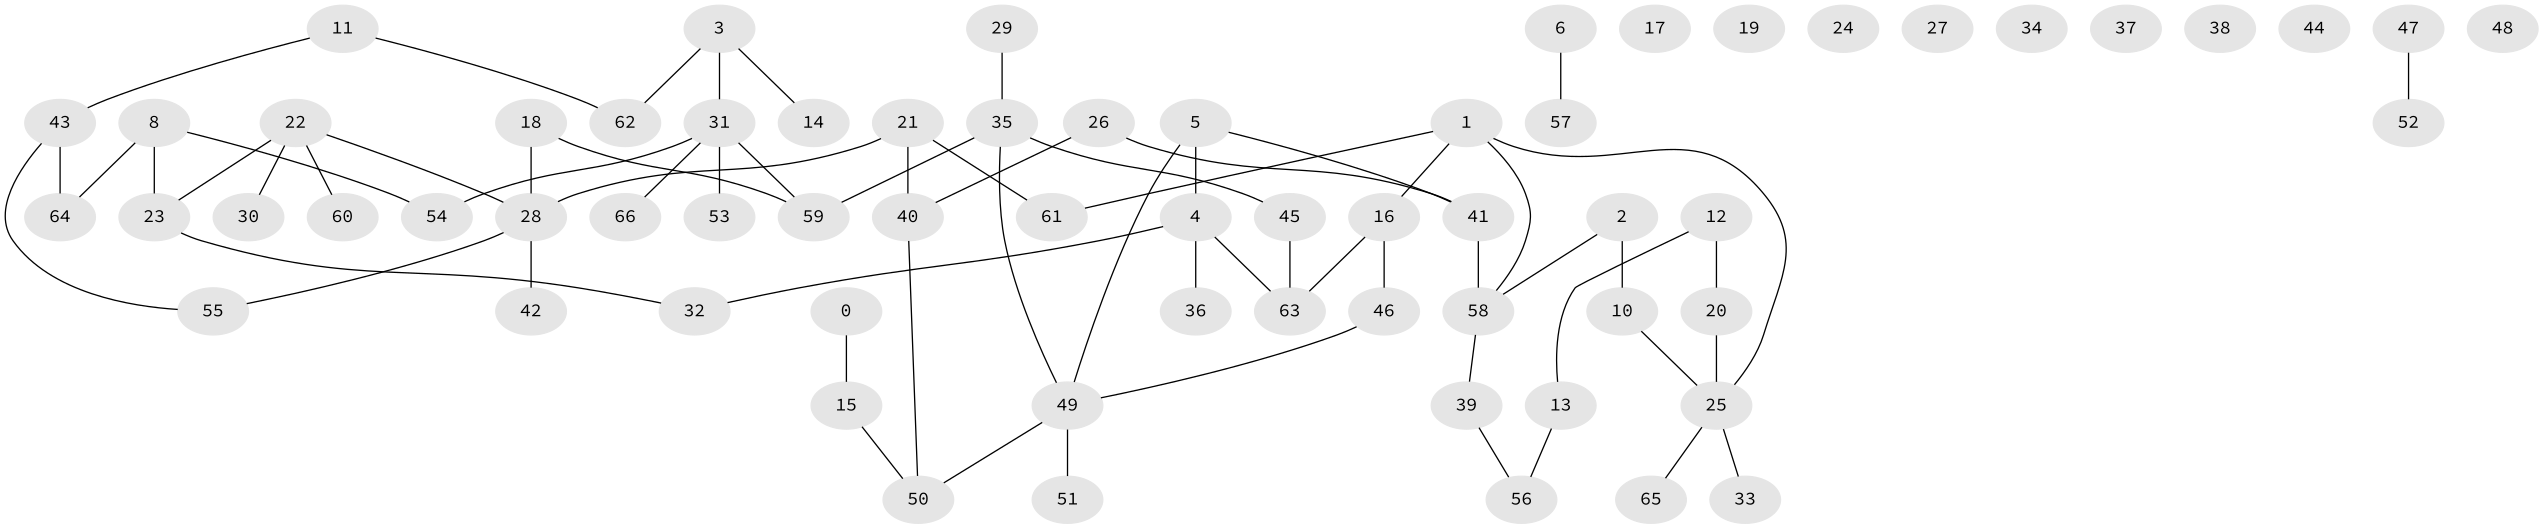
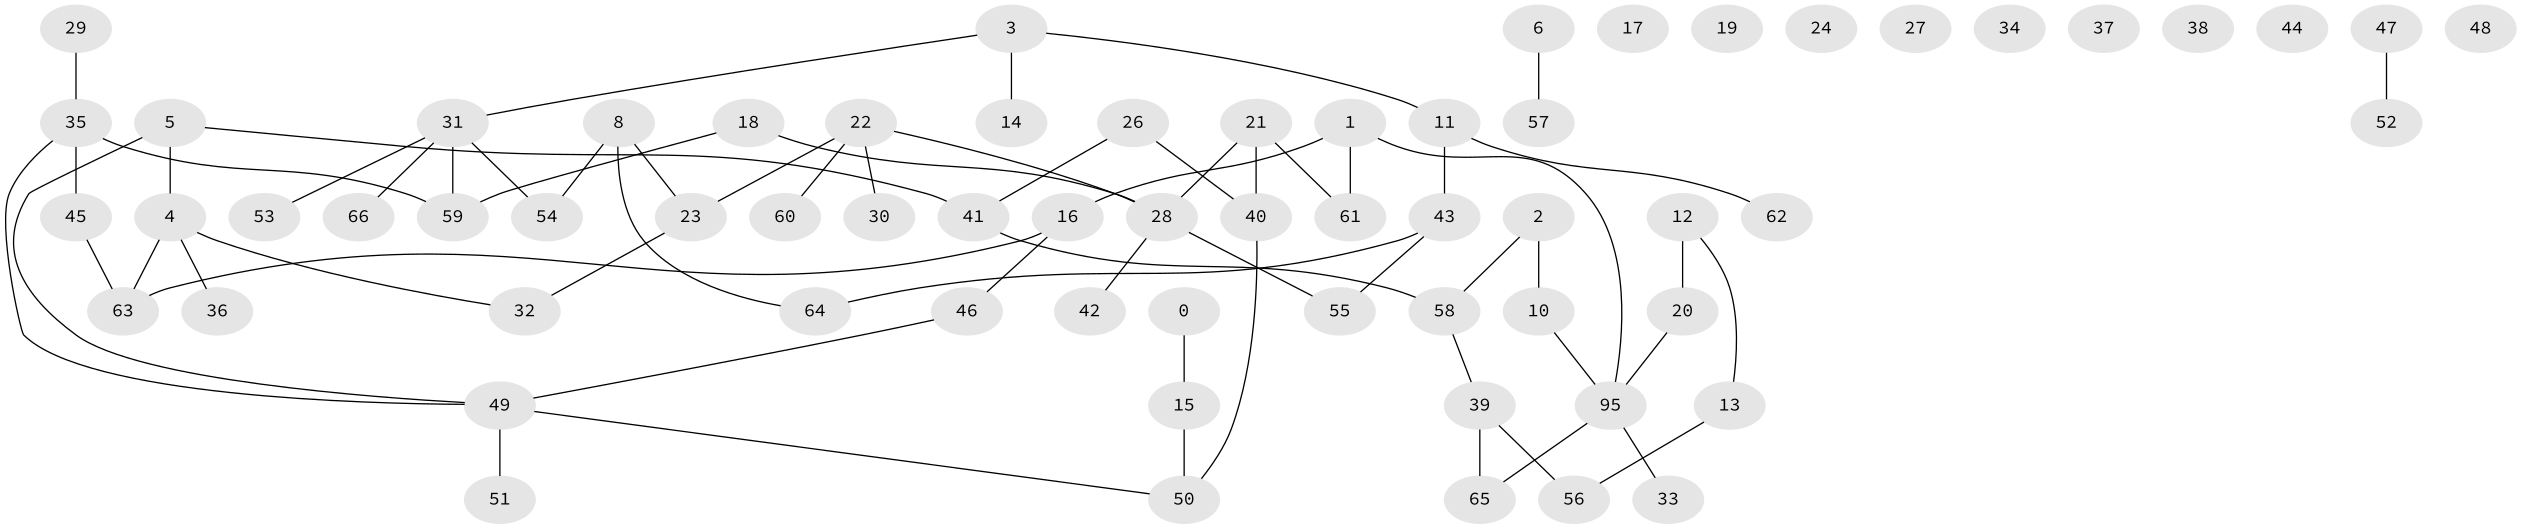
edge "3" -- "62": now "3" -- "11"
edge "1" -- "58": removed
node "25": label "25" -> "95"
edge "39" -- "65": added
